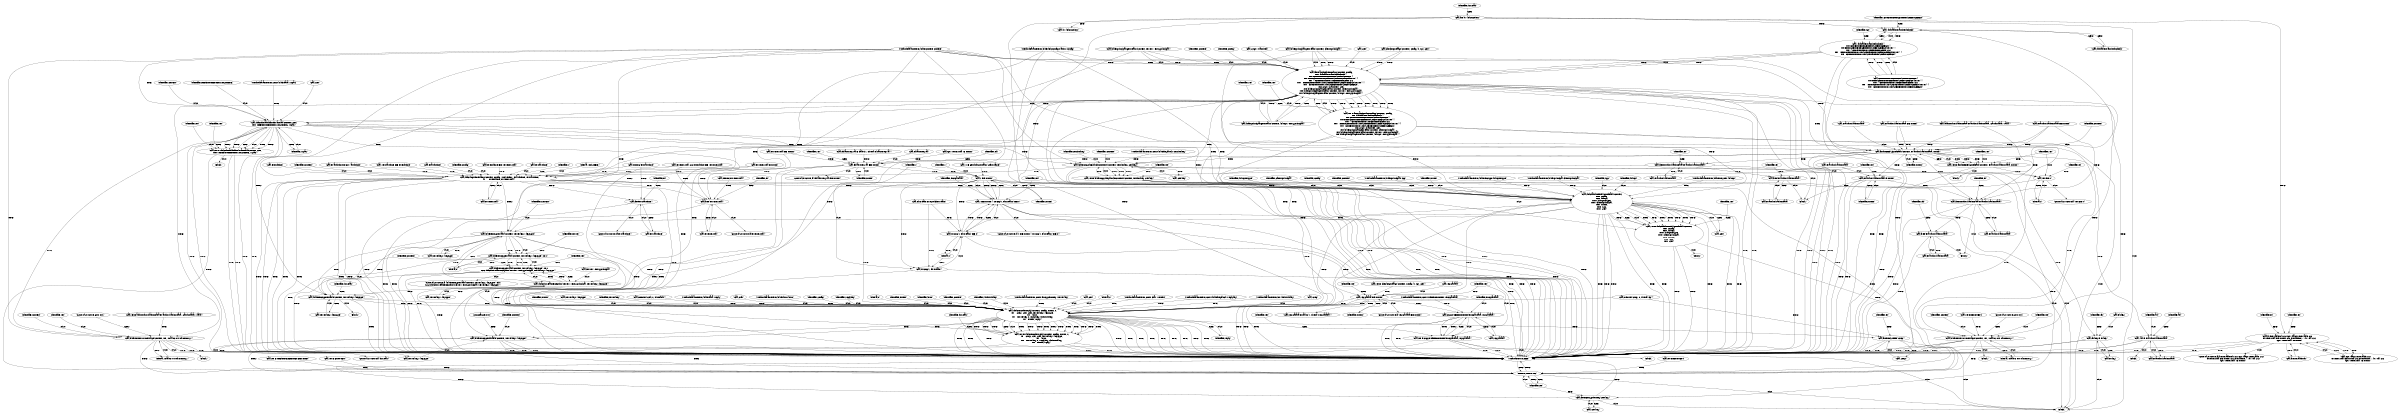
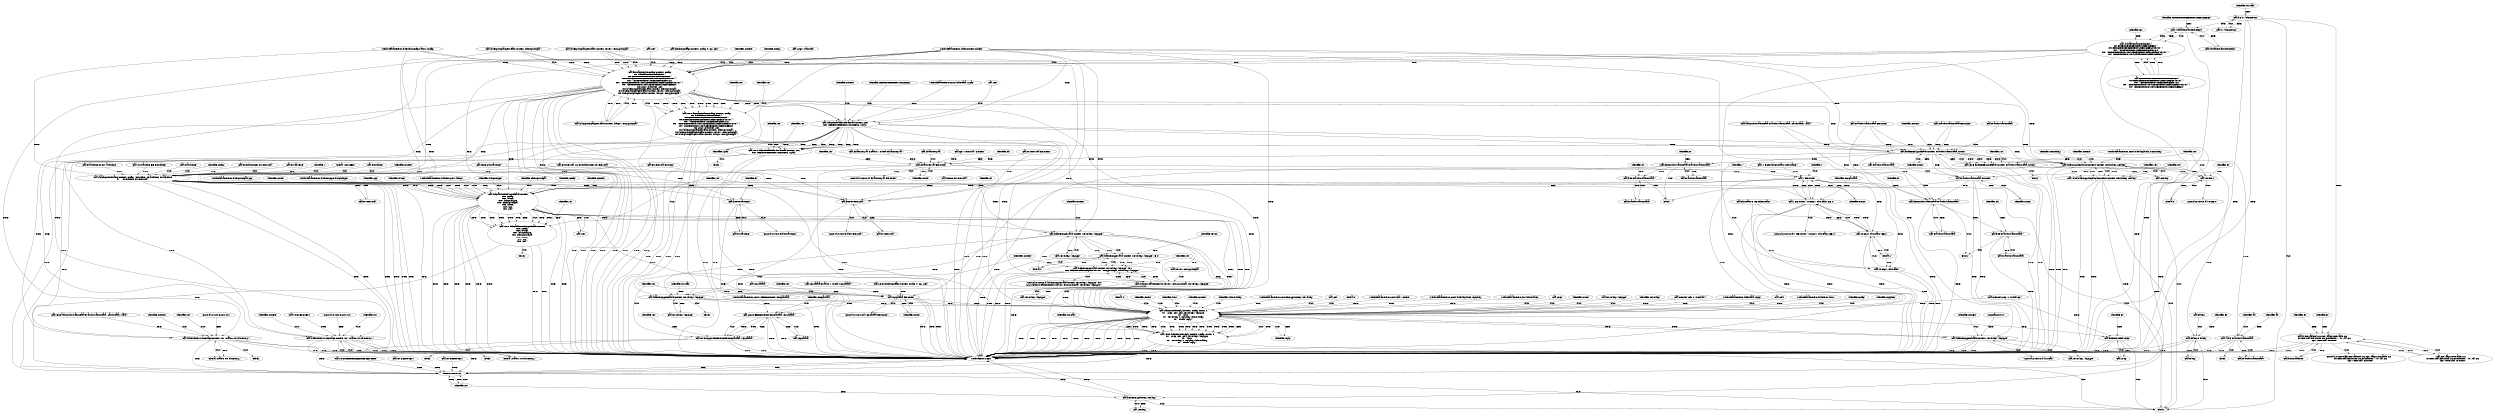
edge "(Call,b->kdc_options)" -> "(Call,f = b->kdc_options)": added, label "AST:"
edge "(Call,f.disable_transited_check)" -> "(Call,!f.disable_transited_check)": label "CFG: " -> "AST: "
node "(MethodParameterIn,krb5_principal client_principal)": removed
edge "(Call,rep.padata == NULL)" -> "(Call,rep.padata = calloc(1, sizeof(*rep.padata)))": reversed
